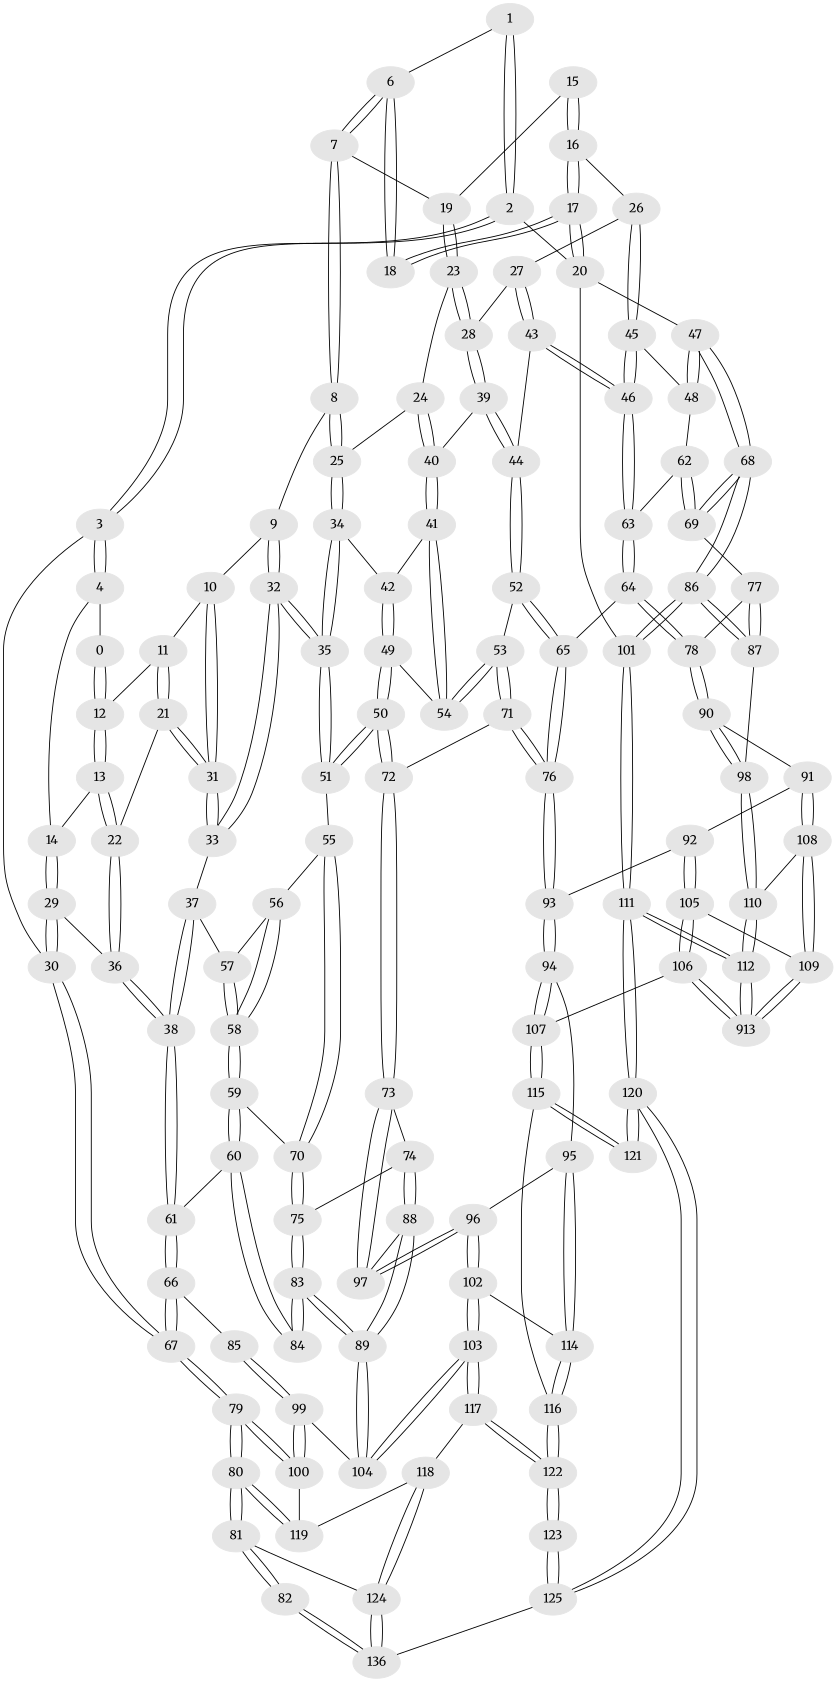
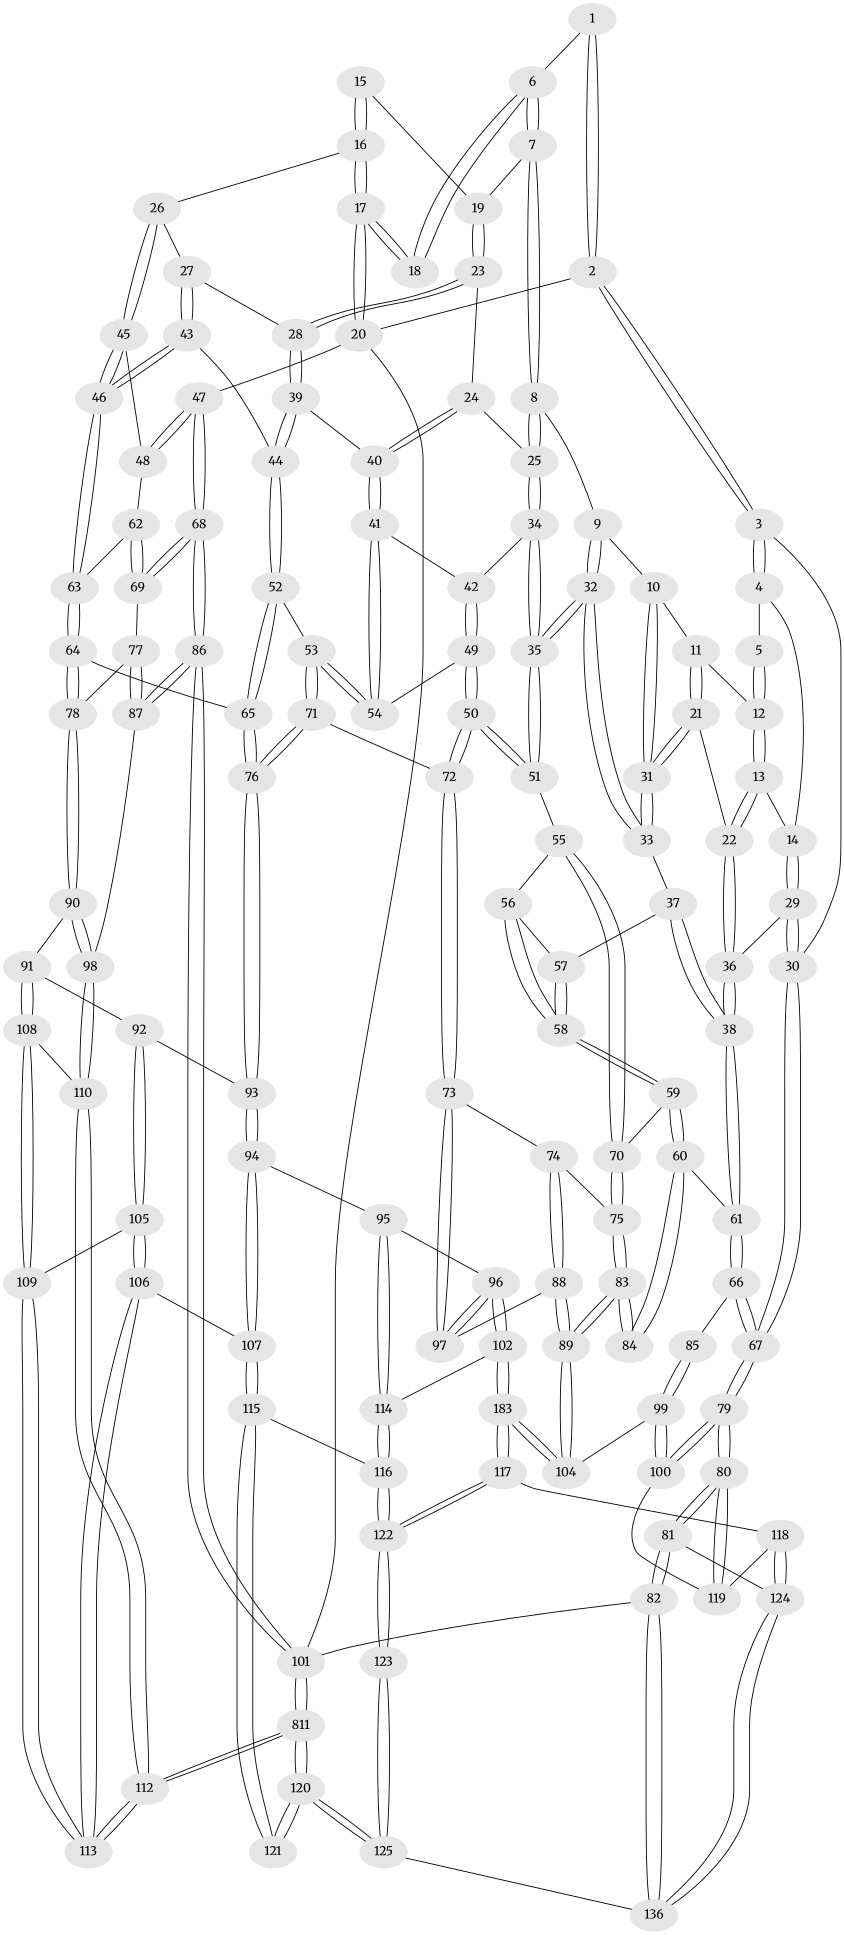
node "0": label "0" -> "5"
node "111": label "111" -> "811"
node "913": label "913" -> "113"
node "103": label "103" -> "183"
edge "82" -- "101": added
